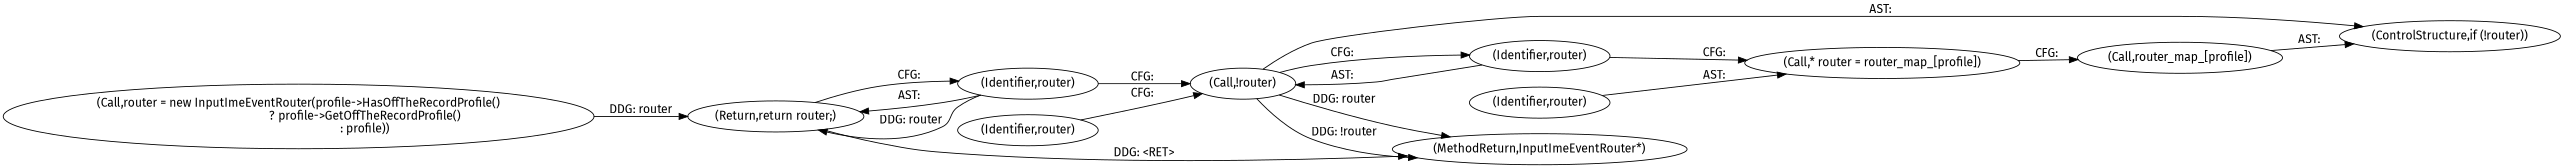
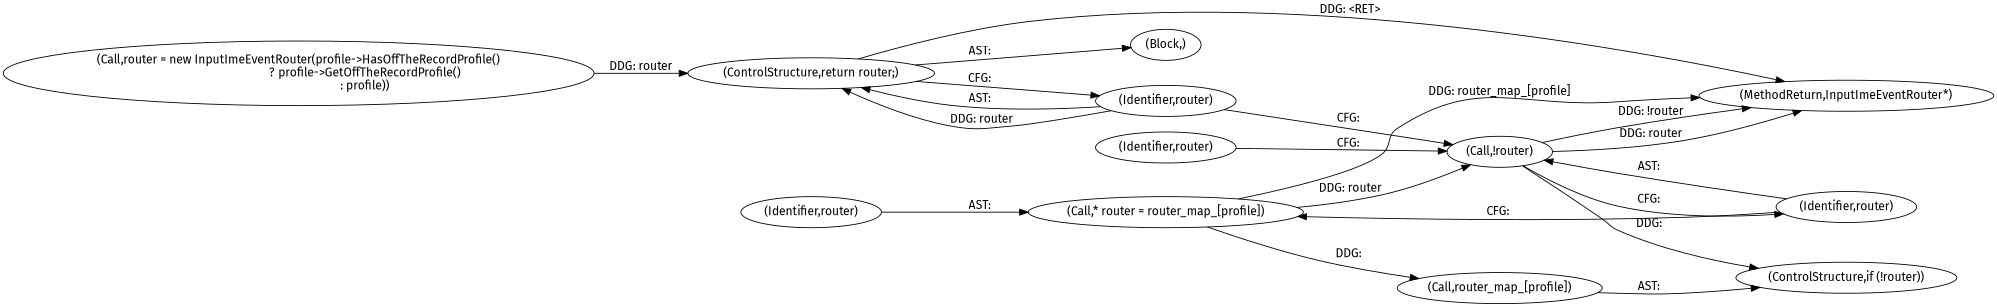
edge "(Call,!router)" -> "(ControlStructure,if (!router))": label "AST: " -> "DDG: "
node "(Block,)": added
edge "(Call,* router = router_map_[profile])" -> "(Call,router_map_[profile])": label "CFG: " -> "DDG: "
edge "(Call,* router = router_map_[profile])" -> "(MethodReturn,InputImeEventRouter*)": added, label "DDG: router_map_[profile]"
node "(Return,return router;)": label "(Return,return router;)" -> "(ControlStructure,return router;)"
edge "(Call,* router = router_map_[profile])" -> "(Call,!router)": added, label "DDG: router"
